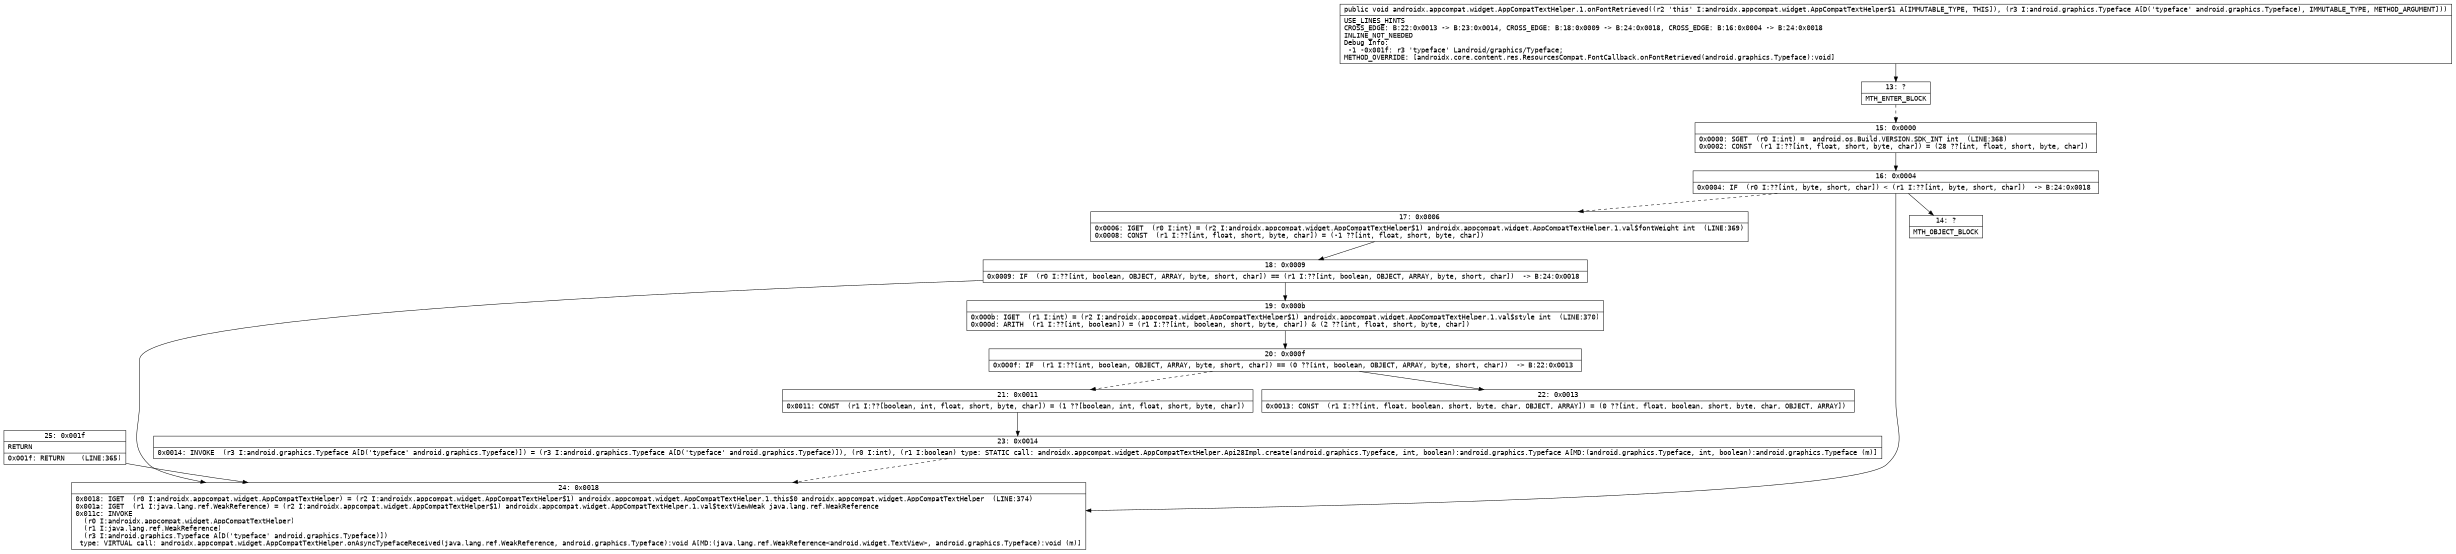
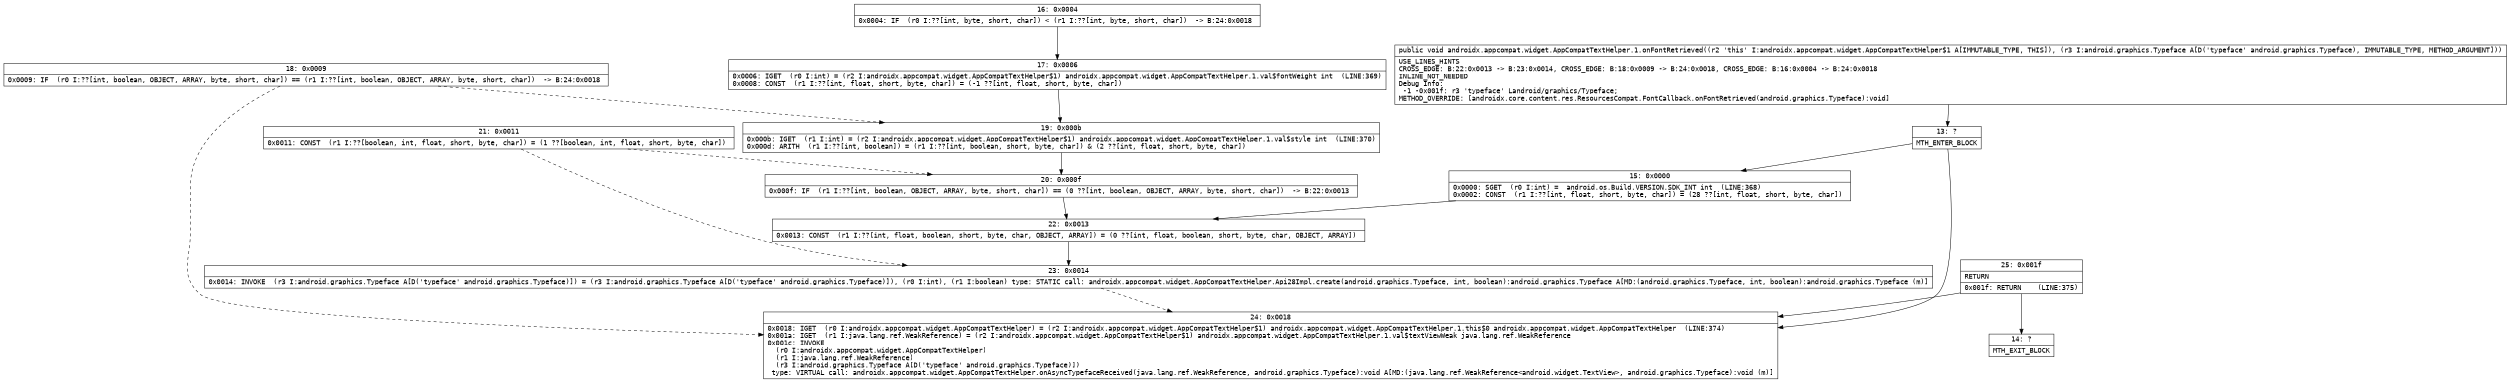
edge "13: ?" -> "15: 0x0000": style dashed -> solid
edge "15: 0x0000" -> "16: 0x0004": now "15: 0x0000" -> "22: 0x0013"
edge "16: 0x0004" -> "17: 0x0006": style dashed -> solid
edge "16: 0x0004" -> "14: ?": now "25: 0x001f" -> "14: ?"
node "14: ?": text "MTH_OBJECT_BLOCK" -> "MTH_EXIT_BLOCK"
edge "17: 0x0006" -> "18: 0x0009": now "17: 0x0006" -> "19: 0x000b"
edge "22: 0x0013" -> "23: 0x0014": added
edge "18: 0x0009" -> "19: 0x000b": style solid -> dashed
edge "18: 0x0009" -> "24: 0x0018": style solid -> dashed
edge "20: 0x000f" -> "21: 0x0011": reversed
edge "21: 0x0011" -> "23: 0x0014": style solid -> dashed
node "25: 0x001f": text "0x001f: RETURN    (LINE:365)" -> "0x001f: RETURN    (LINE:375)"
edge "16: 0x0004" -> "24: 0x0018": now "13: ?" -> "24: 0x0018"
node "24: 0x0018": text "0x011c: INVOKE" -> "0x001c: INVOKE"
